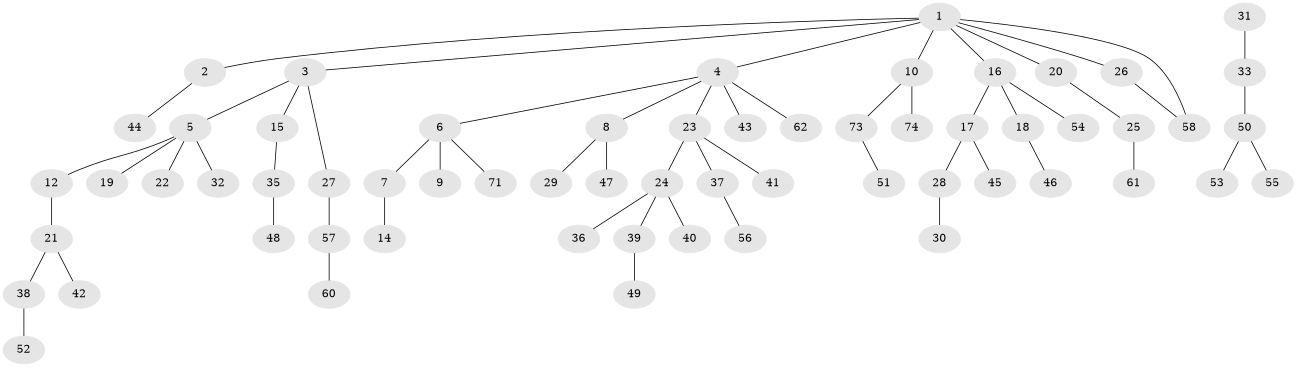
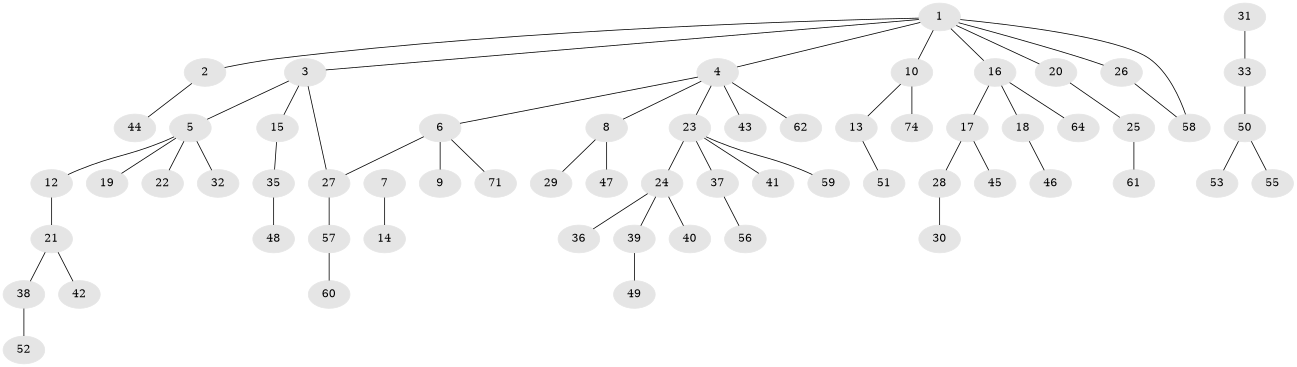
node "73": label "73" -> "13"
node "54": label "54" -> "64"
edge "6" -- "7": now "6" -- "27"
node "59": added
